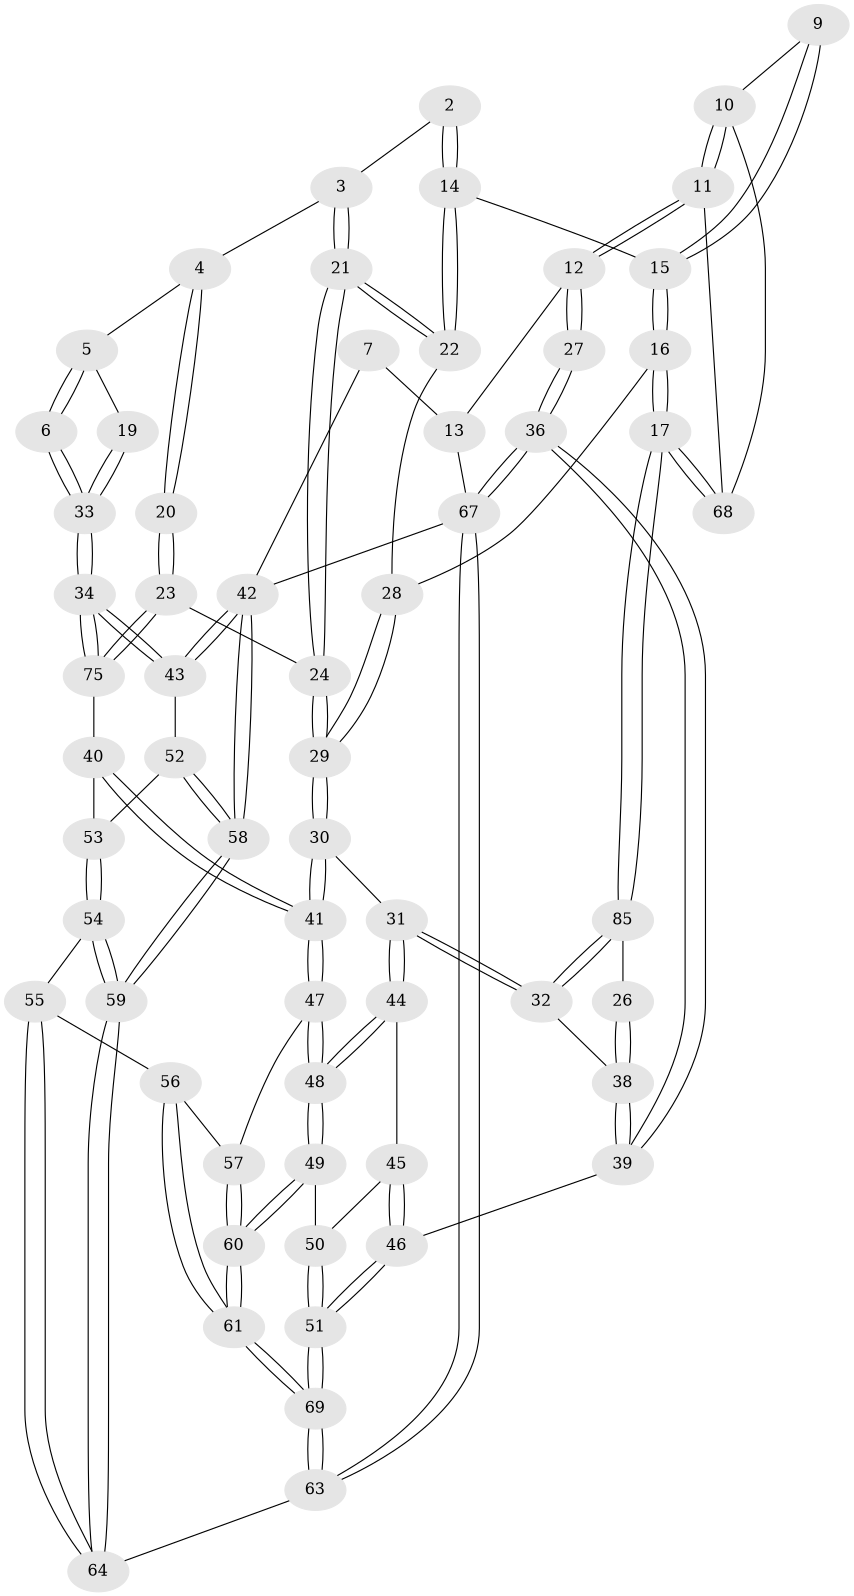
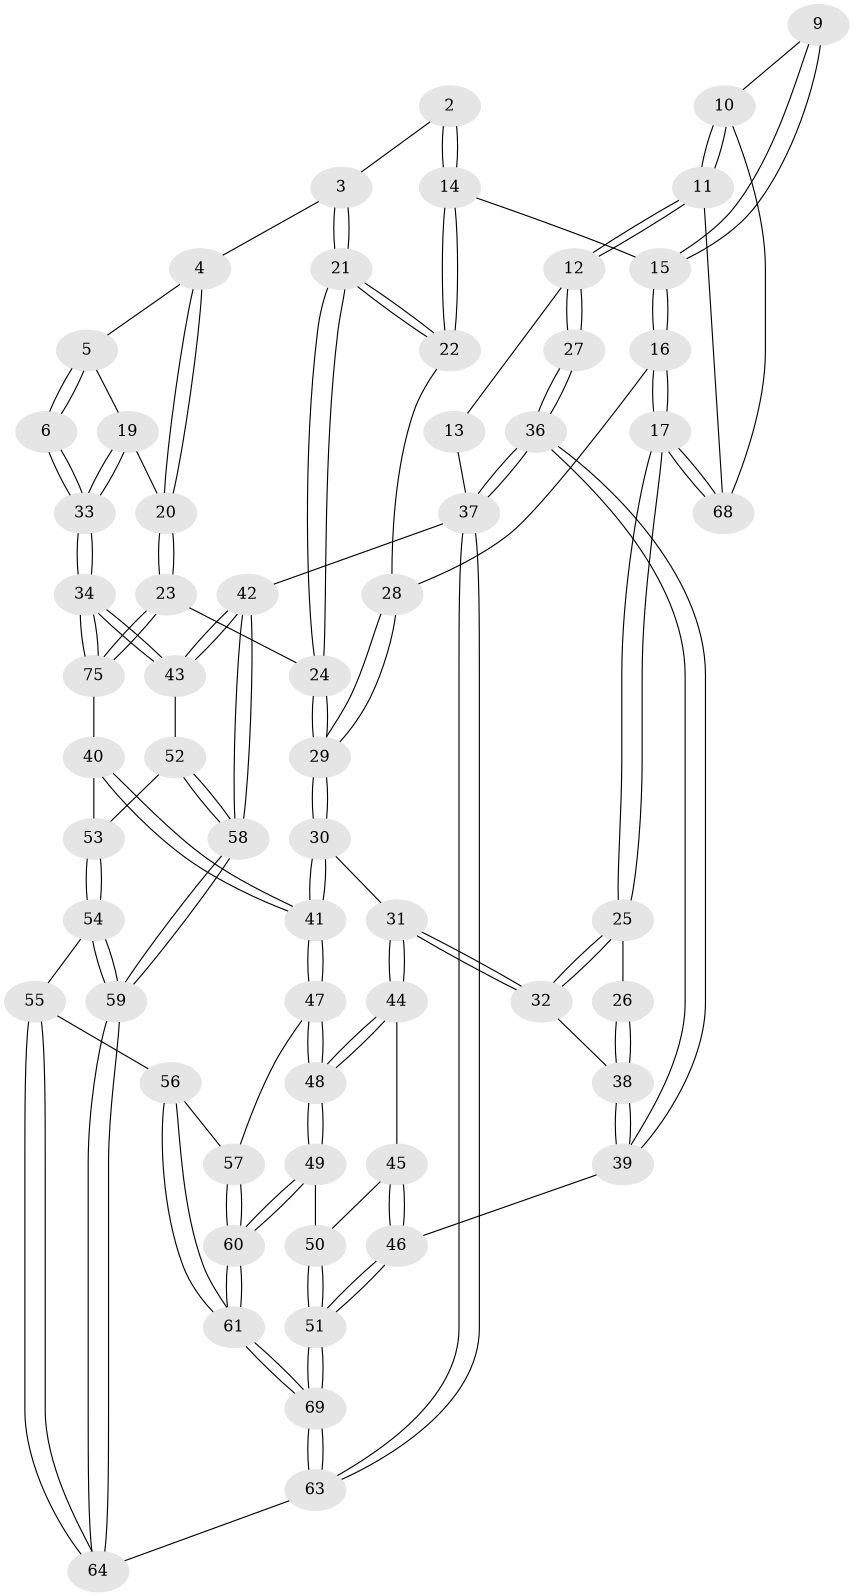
node "7": removed
edge "19" -- "20": added
node "67": label "67" -> "37"
node "85": label "85" -> "25"
